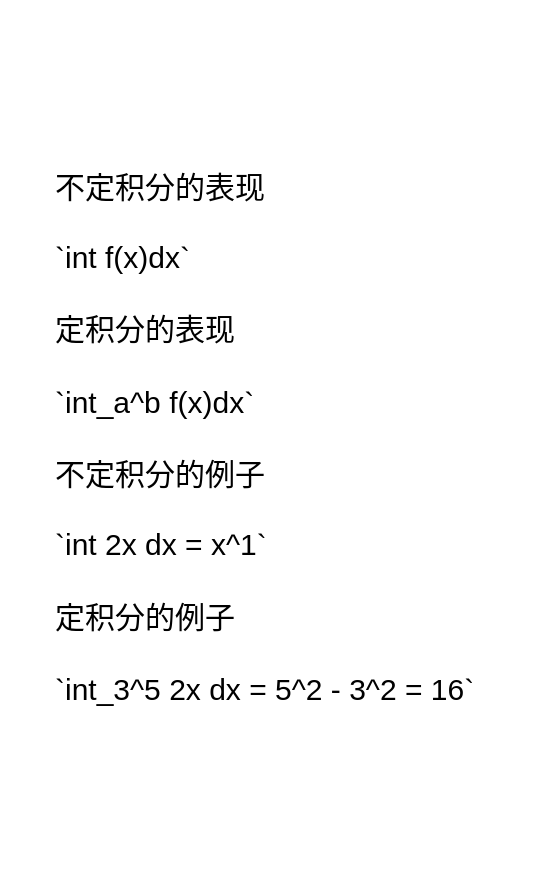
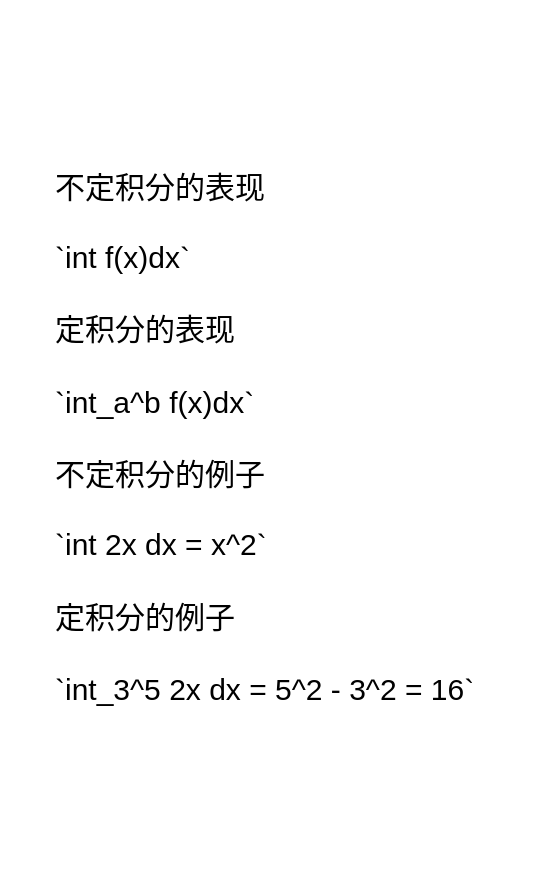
node "不定积分的表现 `int f(x)dx` 定积分的表现 `int_a^b f(x)dx` 不定积分的例子 `int 2x dx = x^1` 定积分的例子 `int_3^5 2x dx = 5^2 - 3^2 = 16`": label "不定积分的表现 `int f(x)dx` 定积分的表现 `int_a^b f(x)dx` 不定积分的例子 `int 2x dx = x^1` 定积分的例子 `int_3^5 2x dx = 5^2 - 3^2 = 16`" -> "不定积分的表现 `int f(x)dx` 定积分的表现 `int_a^b f(x)dx` 不定积分的例子 `int 2x dx = x^2` 定积分的例子 `int_3^5 2x dx = 5^2 - 3^2 = 16`"
